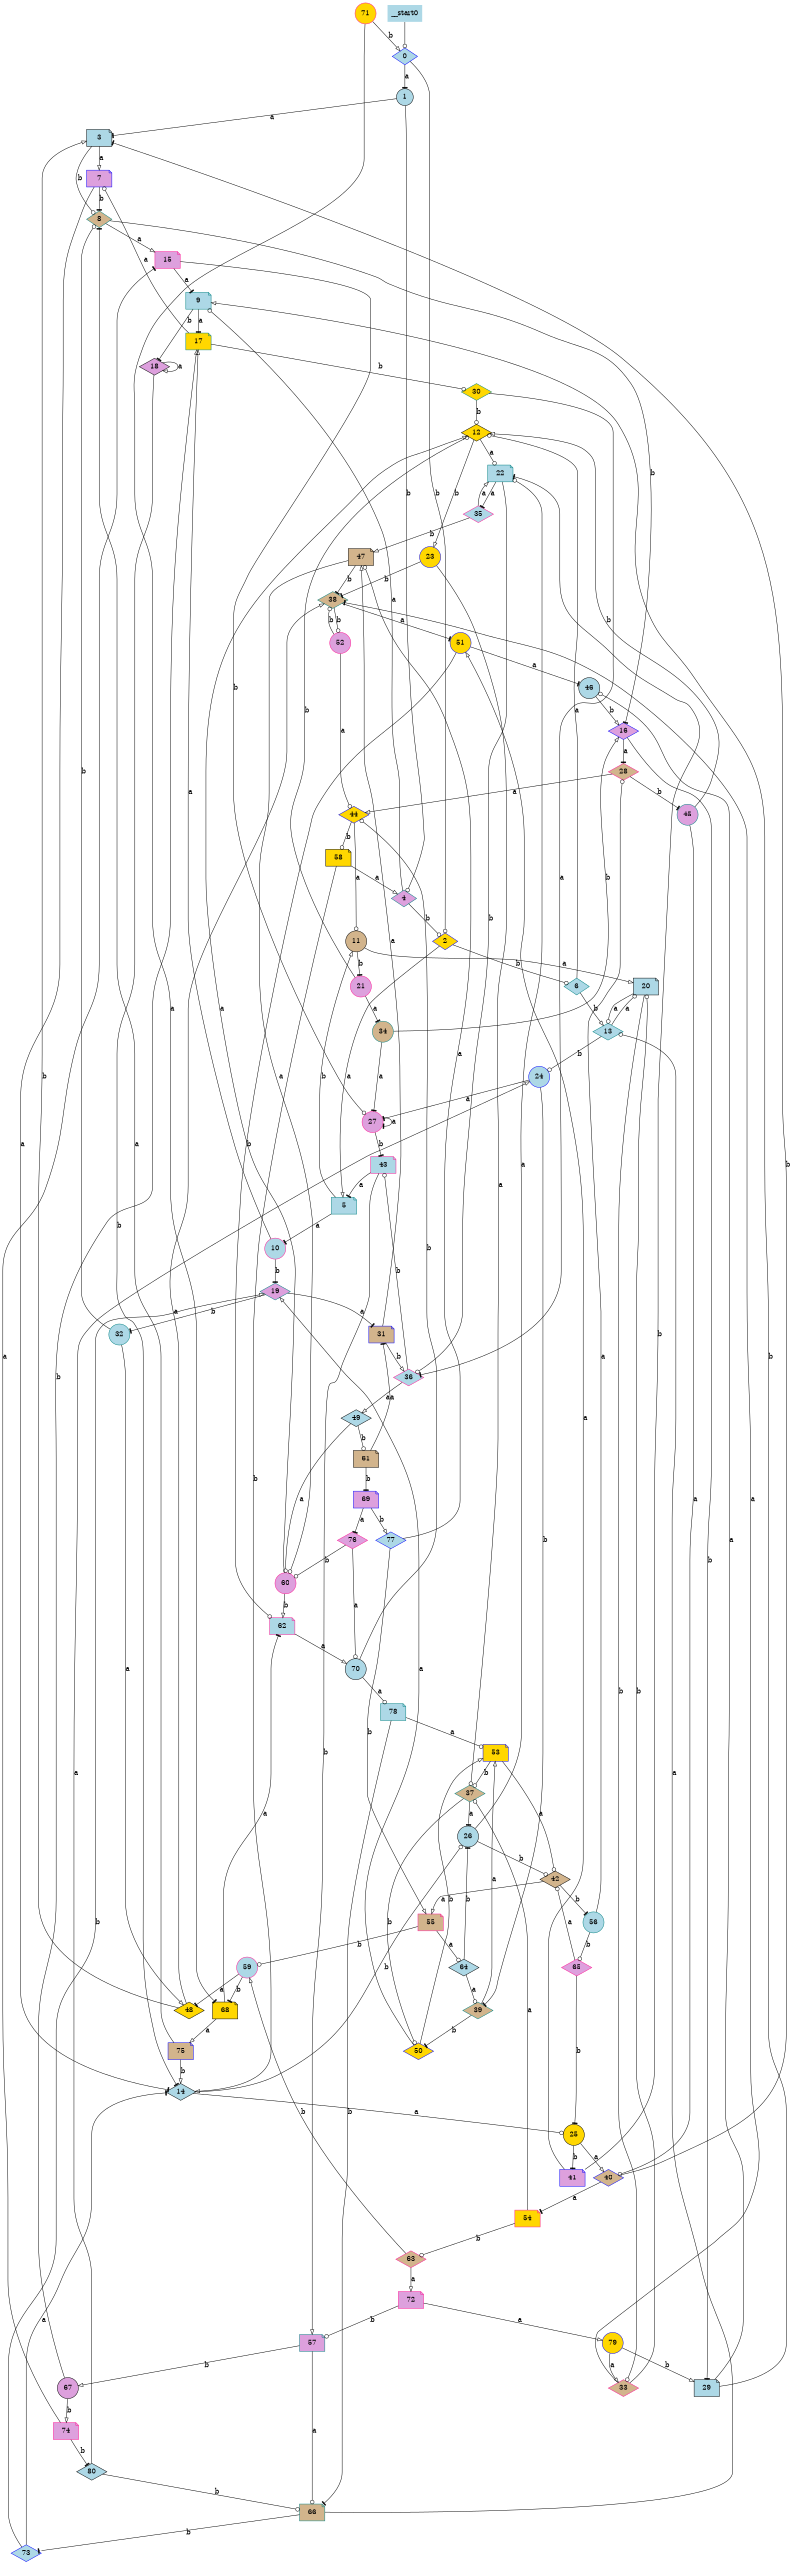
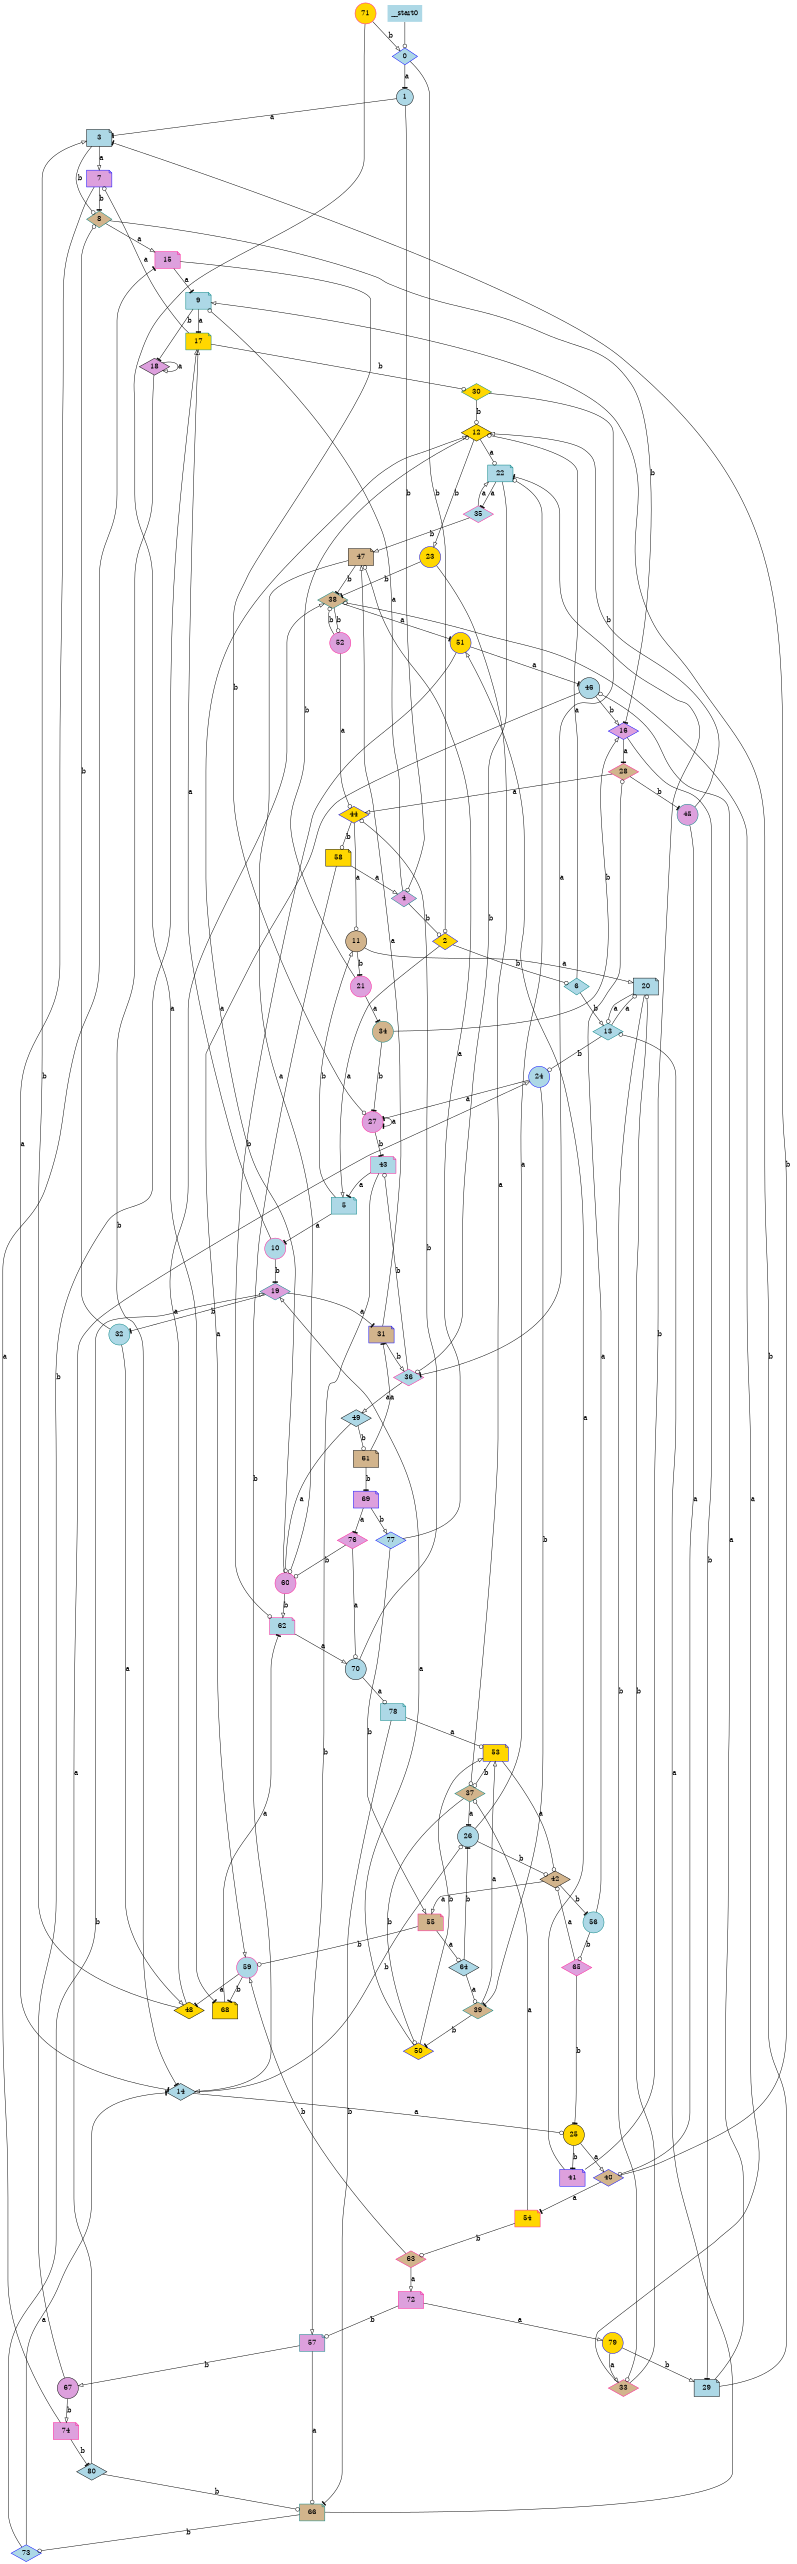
edge "34" -> "27": label "a" -> "b"
edge "46" -> "59": added, label "a"
edge "33" -> "38": arrowhead tee -> odot
node "75": removed
edge "66" -> "73": arrowhead tee -> odot
